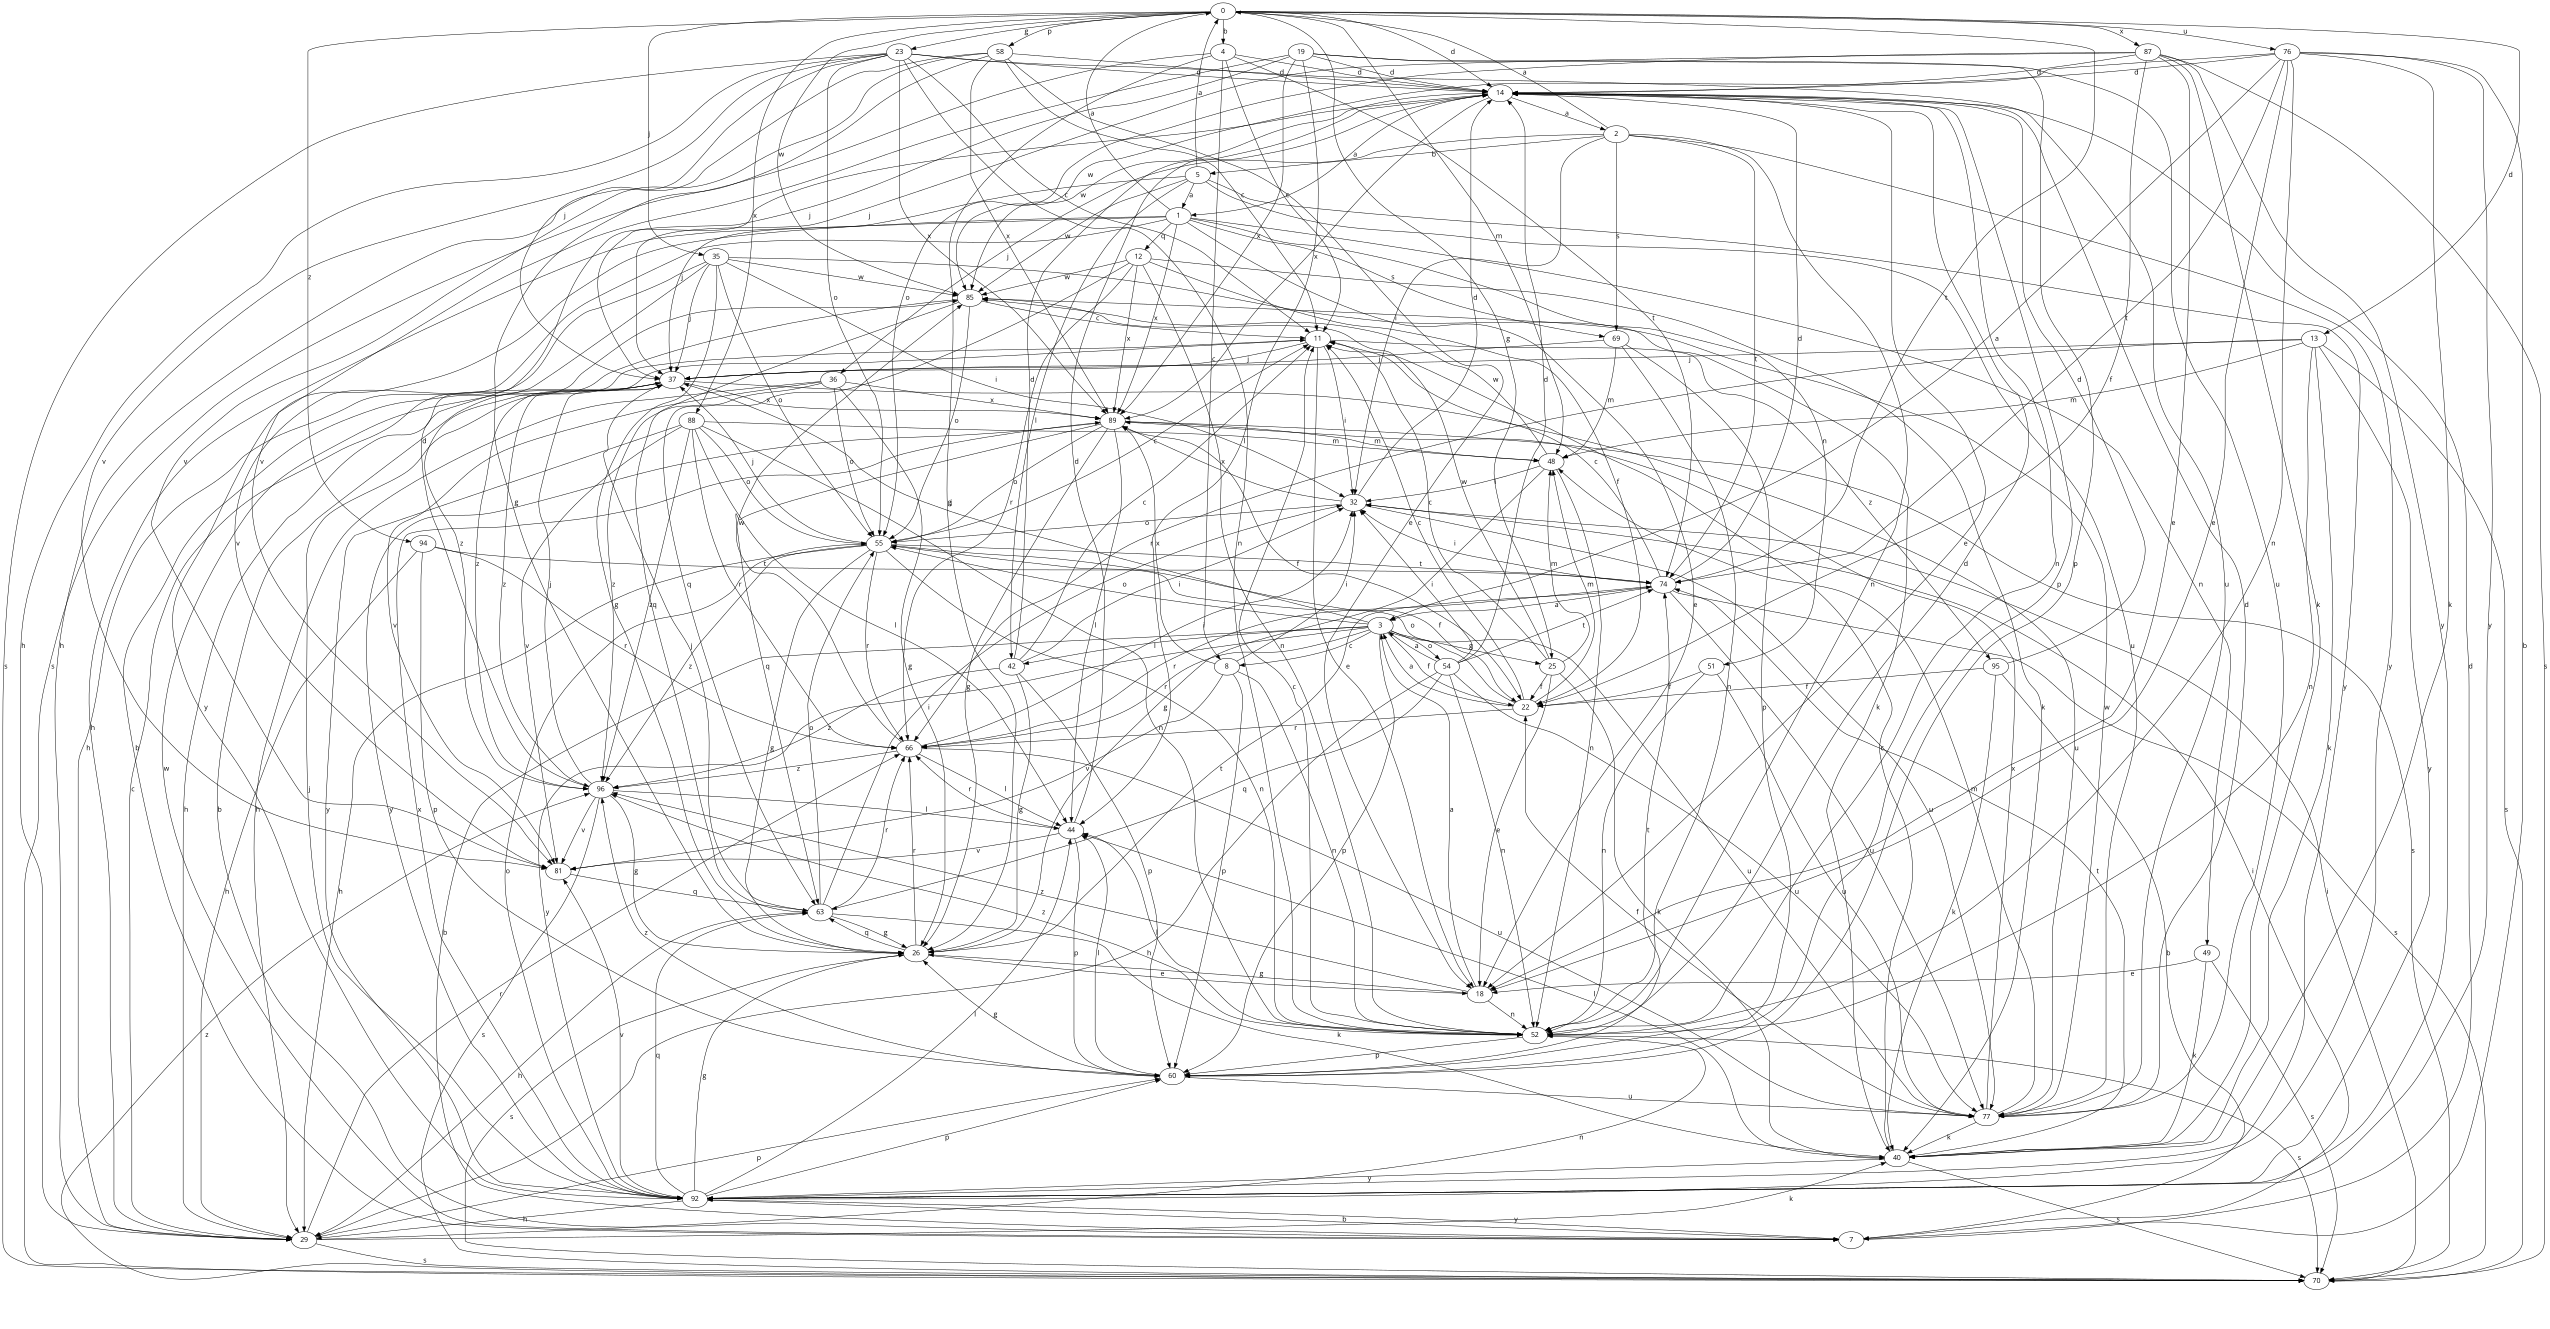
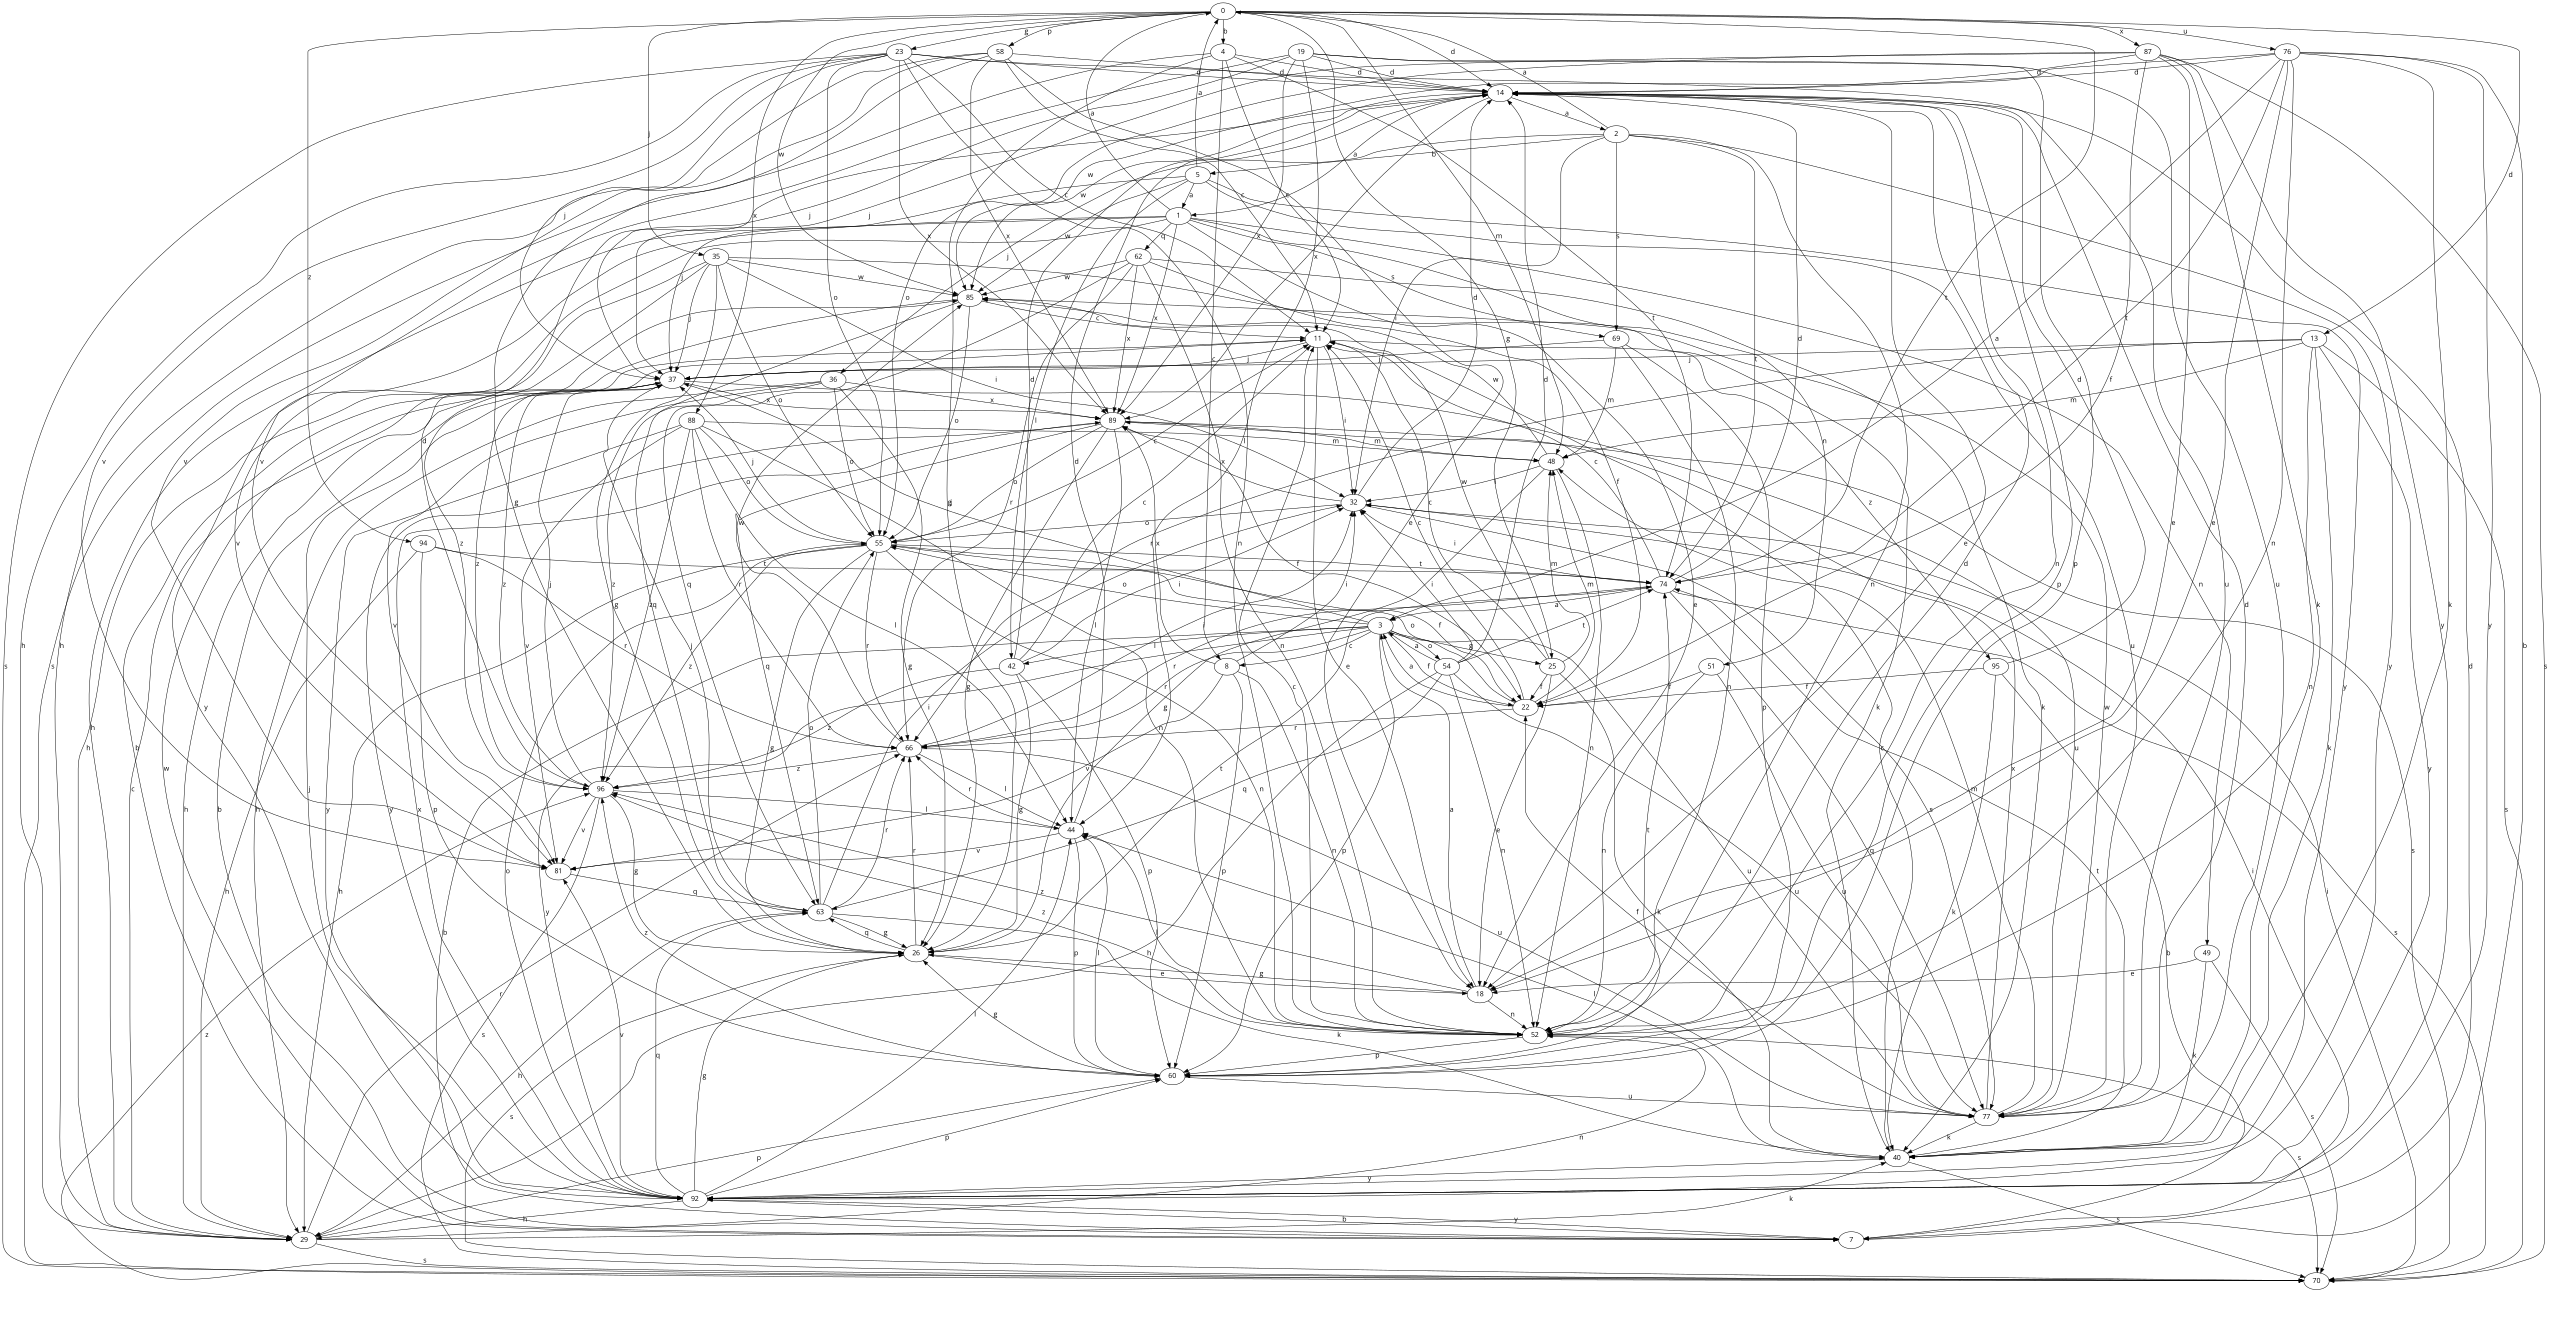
node "12": label "12" -> "62"
edge "32" -> "77": label "u" -> "s"
edge "74" -> "77": label "u" -> "q"
